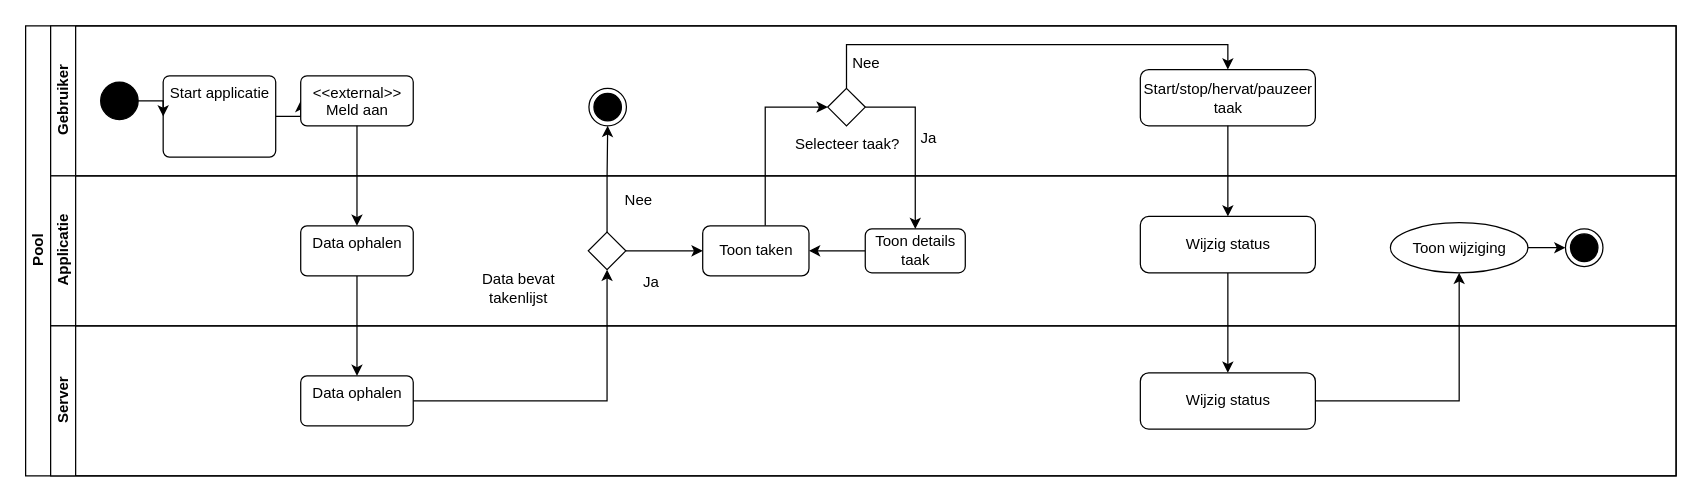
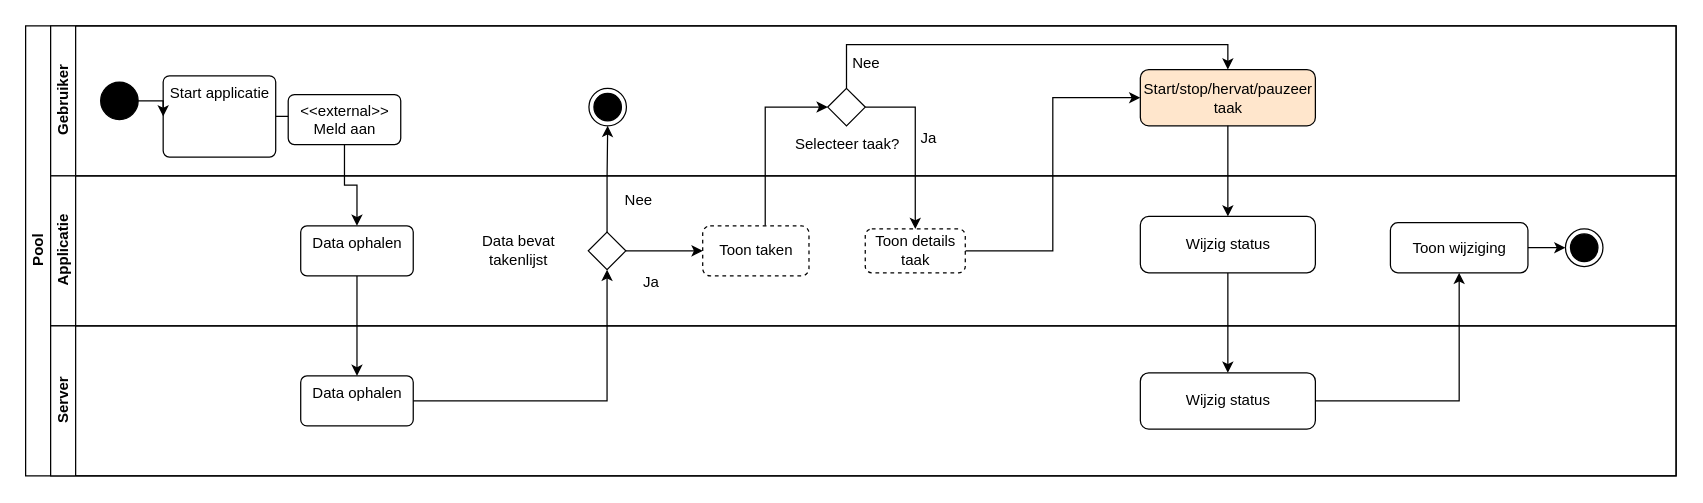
node "Start/stop/hervat/pauzeer taak": fillcolor #ffffff -> #ffe6cc
node "<<external>>Meld aan": moved (357, 101) -> (344, 119)
node "Toon wijziging": shape ellipse -> rounded rectangle
node "Toon taken": style solid -> dashed
edge "Toon details taak" -> "Toon taken": now "Toon details taak" -> "Start/stop/hervat/pauzeer taak"
node "Toon details taak": style solid -> dashed
node "Data bevat takenlijst": moved (518, 288) -> (518, 251)
